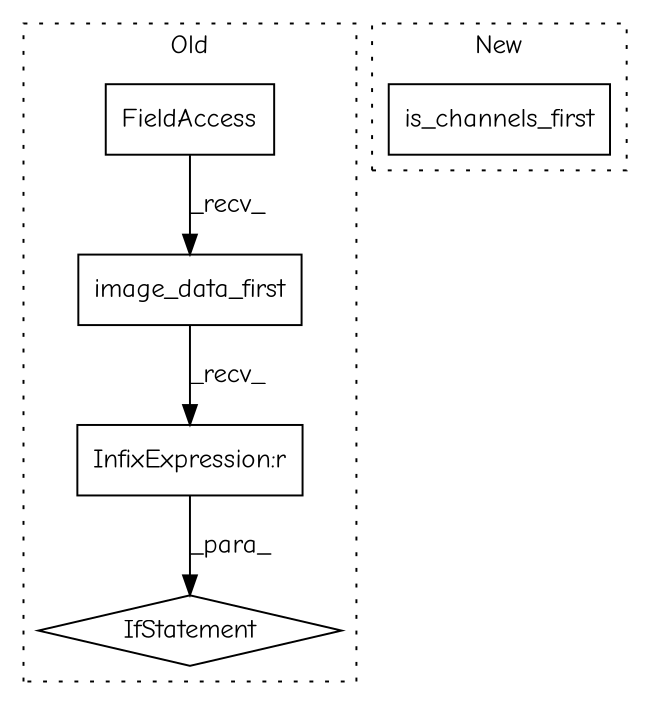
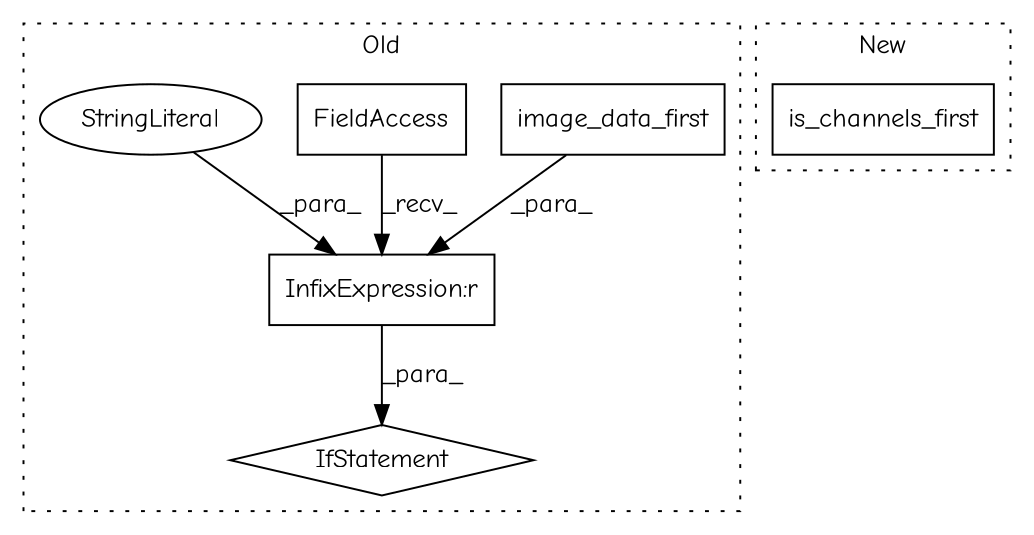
node "StringLiteral": added
edge "FieldAccess" -> "image_data_first": now "FieldAccess" -> "InfixExpression:r"
edge "image_data_first" -> "InfixExpression:r": label "_recv_" -> "_para_"
